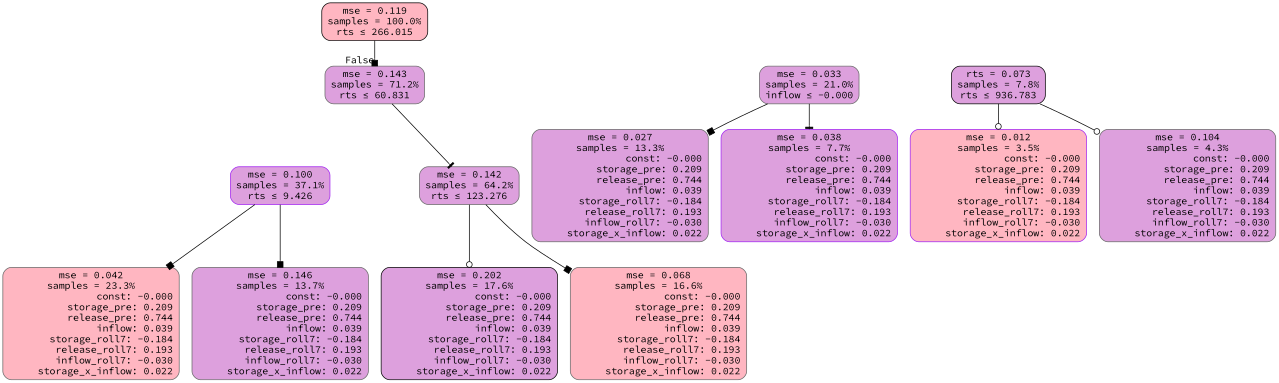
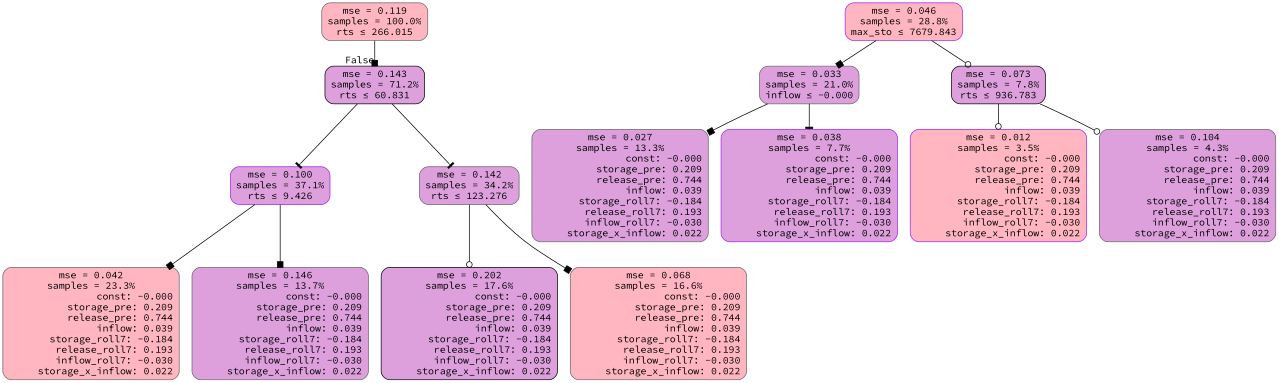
node "mse = 0.119 samples = 100.0% rts ≤ 266.015": color black -> gray40
node "mse = 0.046 samples = 28.8% max_sto ≤ 7679.843": added
node "mse = 0.143 samples = 71.2% rts ≤ 60.831": color gray40 -> black
node "rts = 0.073 samples = 7.8% rts ≤ 936.783": label "rts = 0.073 samples = 7.8% rts ≤ 936.783" -> "mse = 0.073 samples = 7.8% rts ≤ 936.783"
edge "mse = 0.143 samples = 71.2% rts ≤ 60.831" -> "mse = 0.100 samples = 37.1% rts ≤ 9.426": added
node "mse = 0.142 samples = 64.2% rts ≤ 123.276": label "mse = 0.142 samples = 64.2% rts ≤ 123.276" -> "mse = 0.142 samples = 34.2% rts ≤ 123.276"
